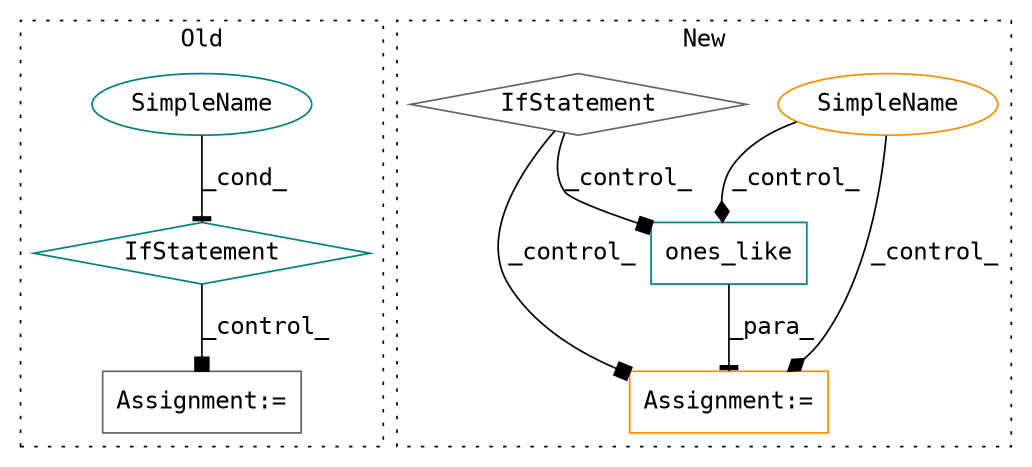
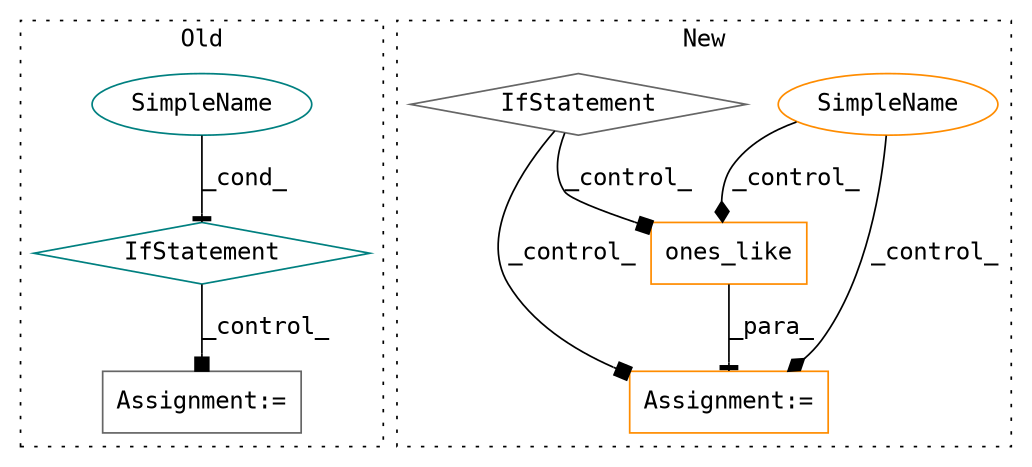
node "ones_like": color teal -> darkorange
